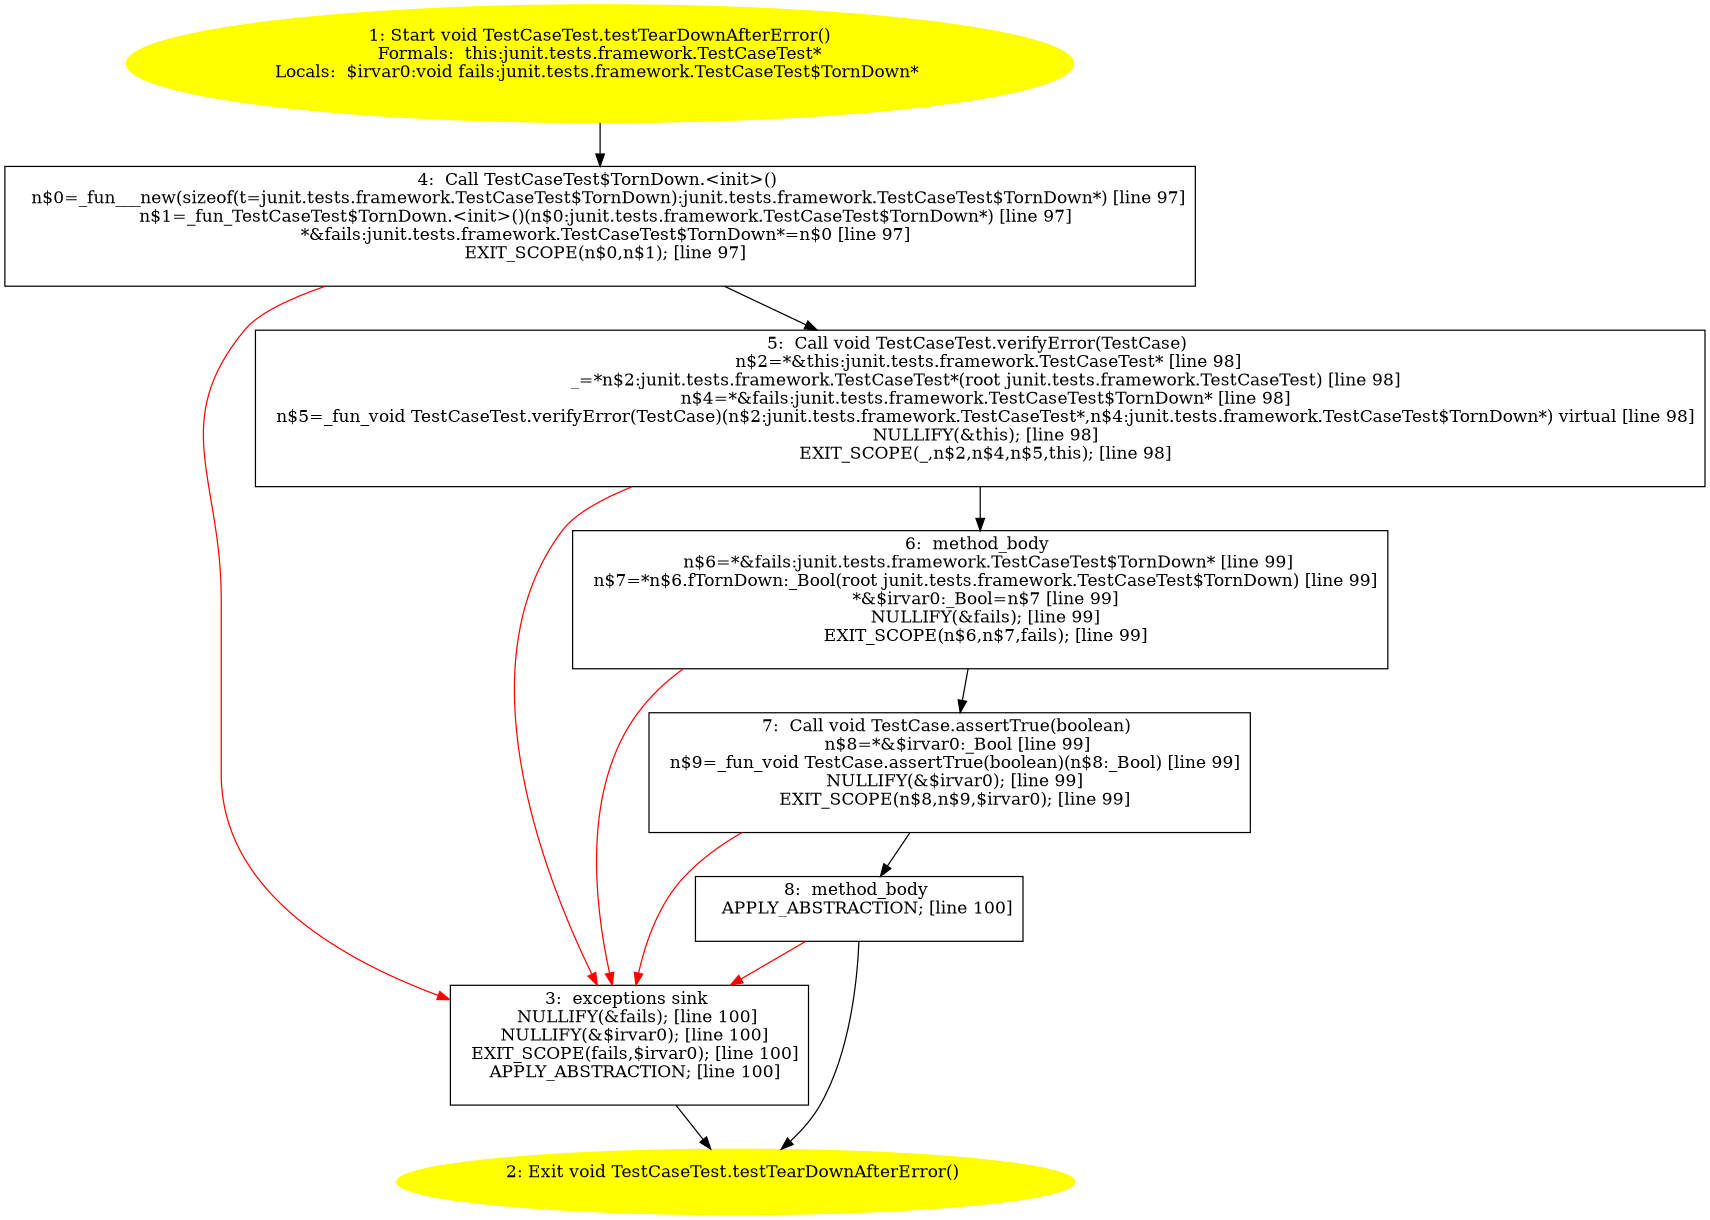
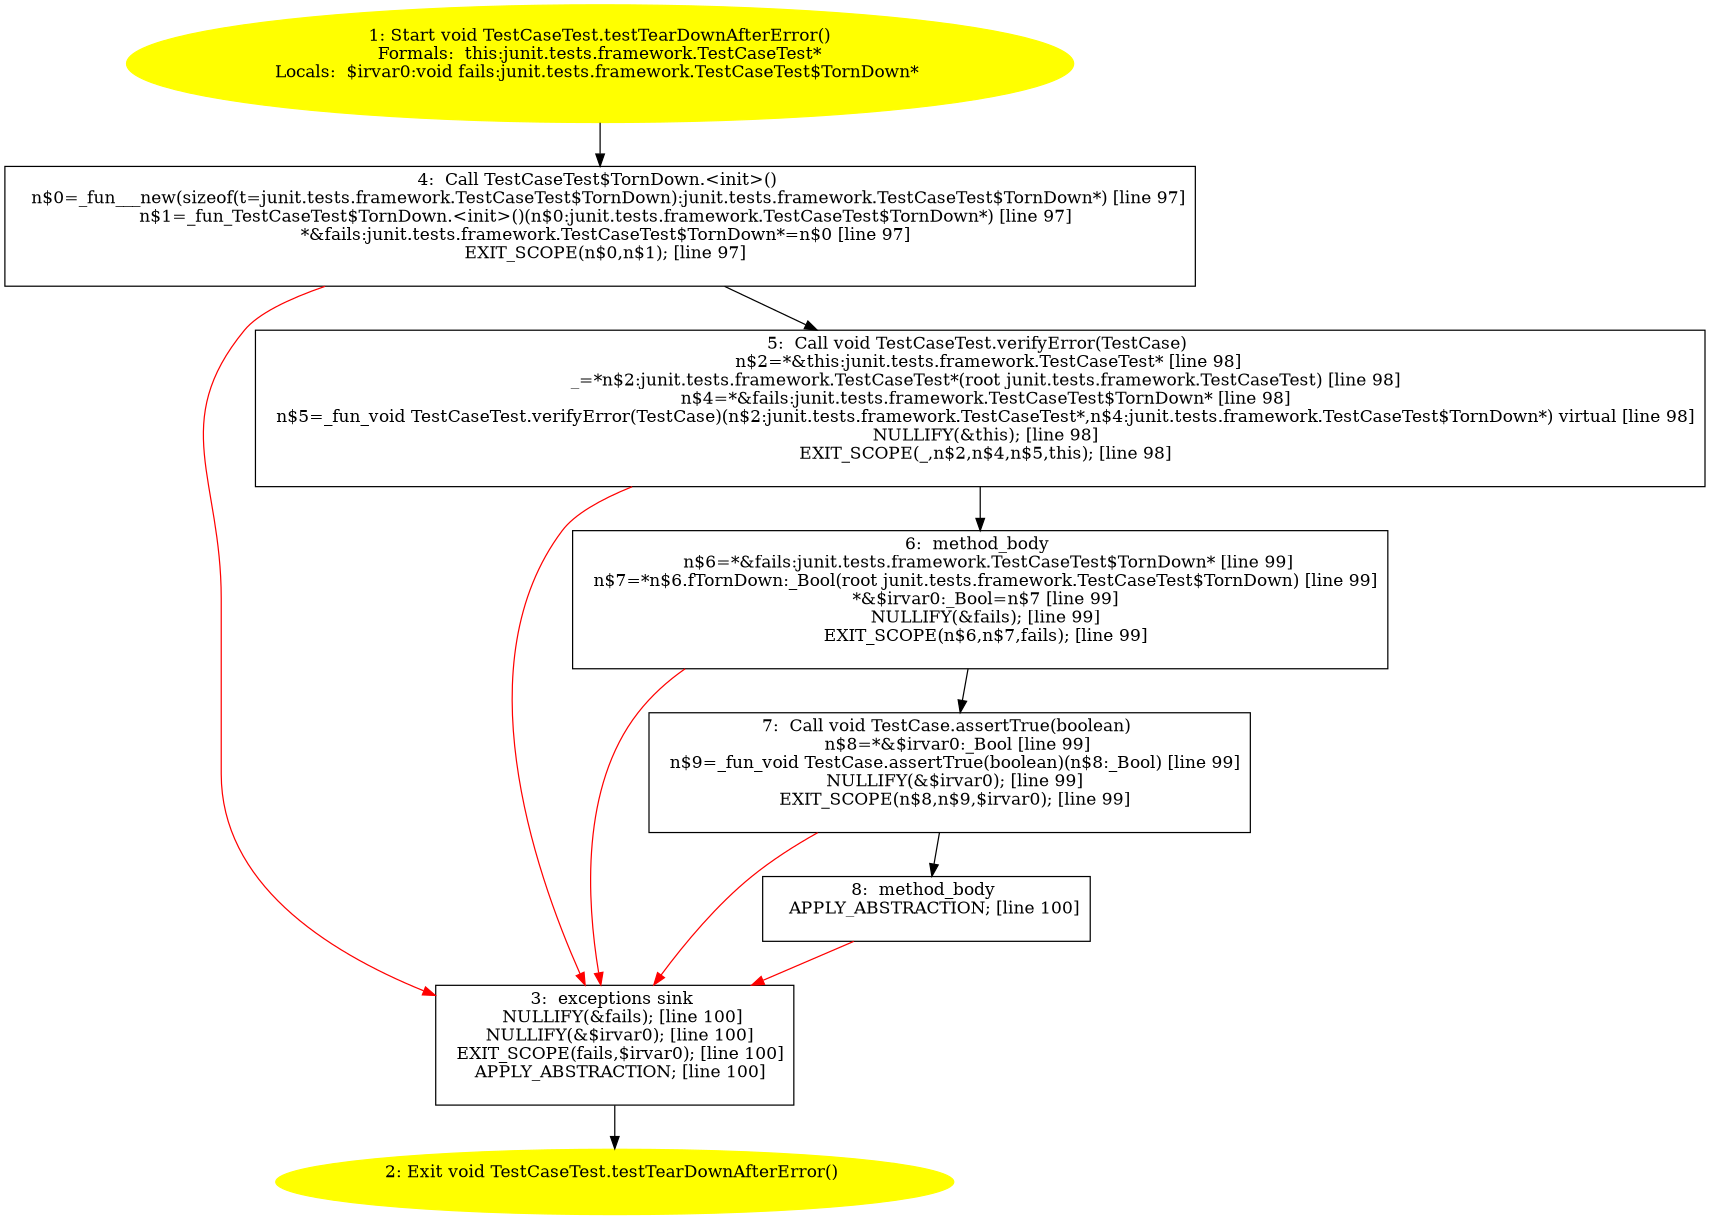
edge "8:  method_body APPLY_ABSTRACTION; [line 100]" -> "2: Exit void TestCaseTest.testTearDownAfterError()": removed
